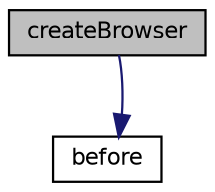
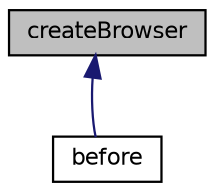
edge "createBrowser" -> "before": reversed
